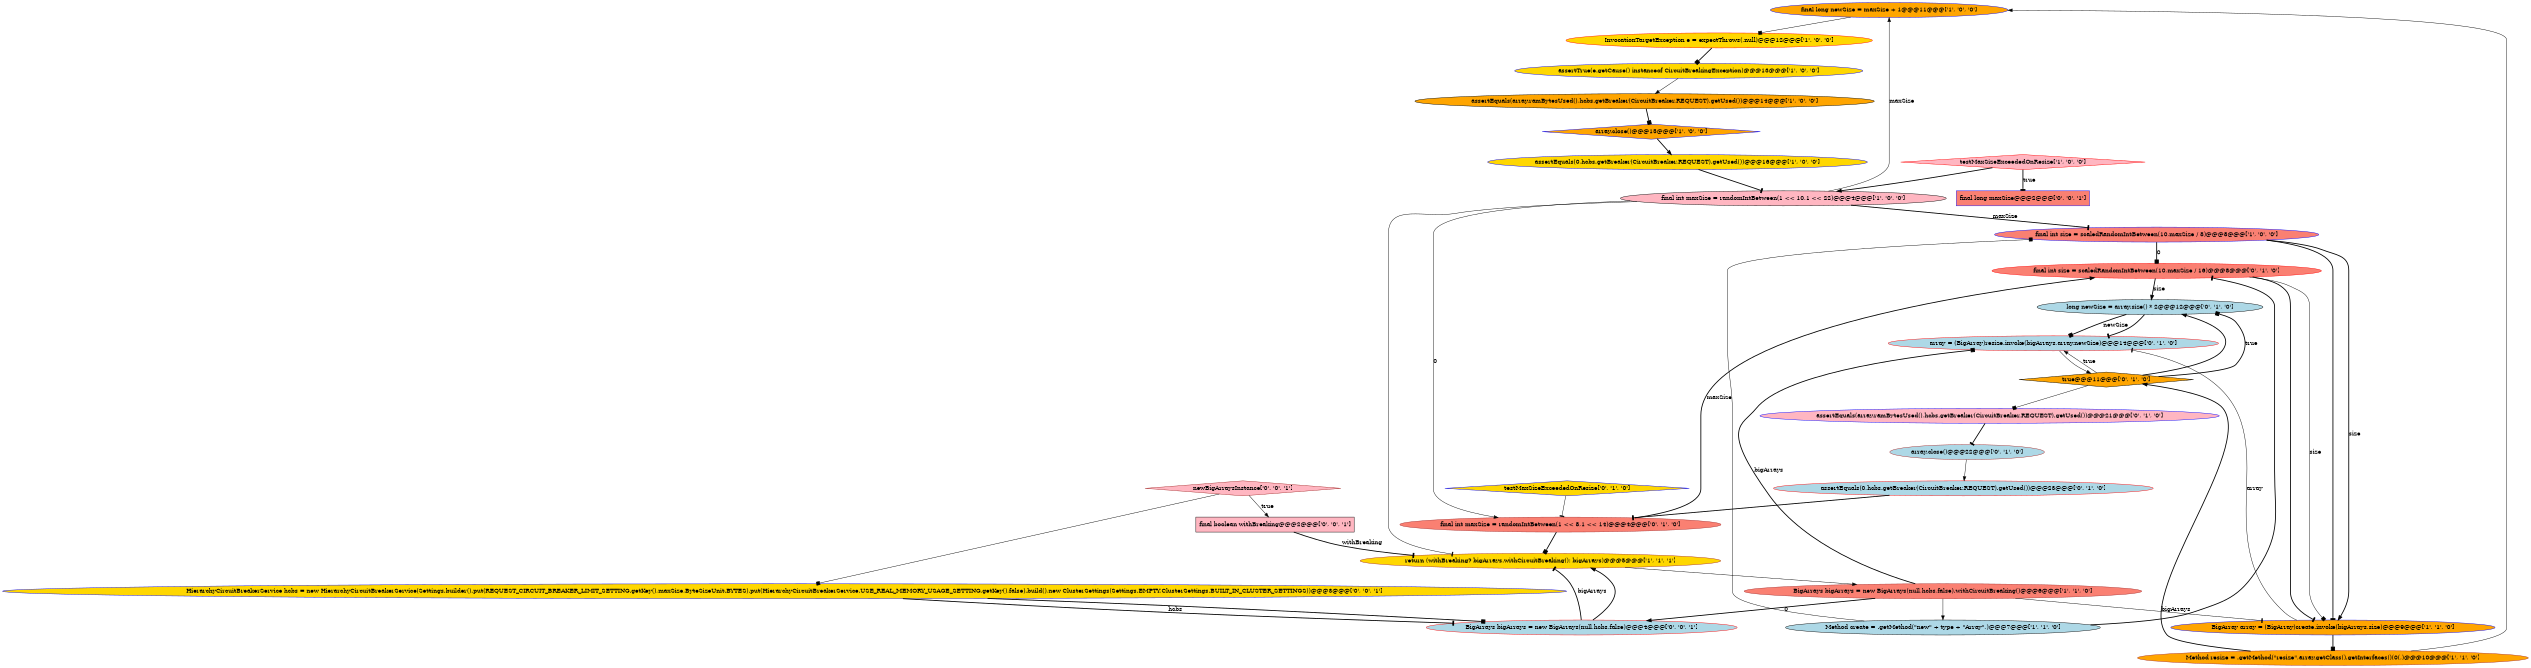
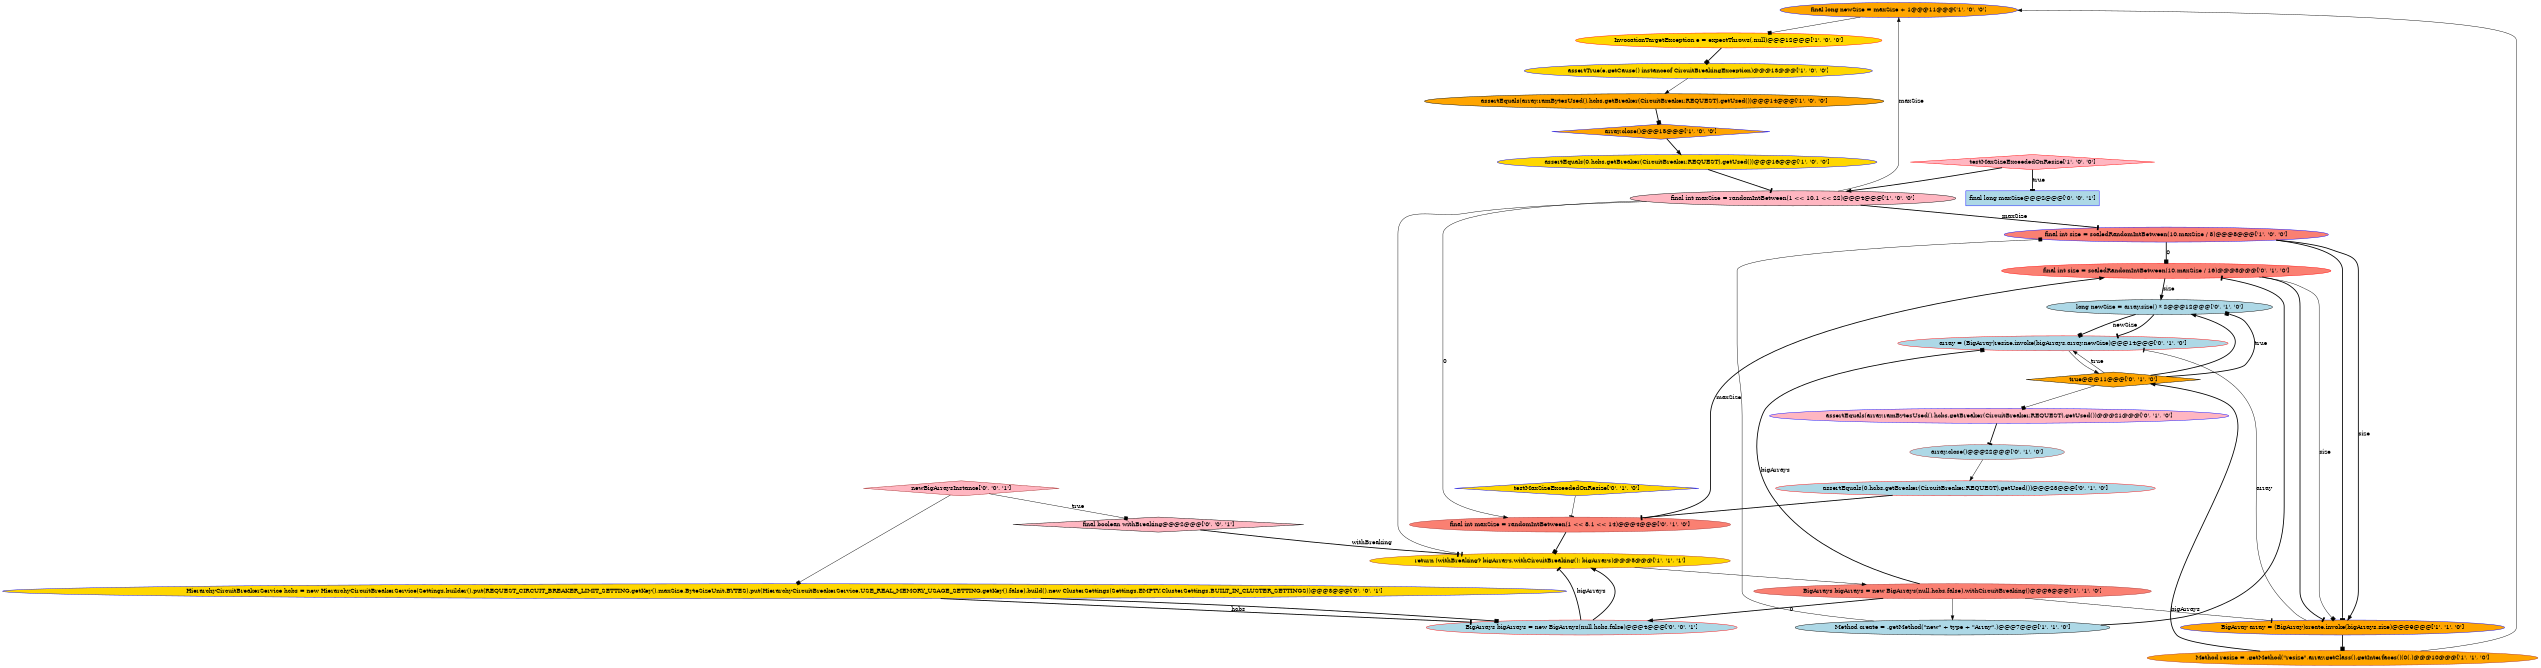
node "final long maxSize@@@2@@@['0', '0', '1']": fillcolor salmon -> lightblue
edge "newBigArraysInstance['0', '0', '1']" -> "final boolean withBreaking@@@2@@@['0', '0', '1']": arrowhead normal -> box
node "final boolean withBreaking@@@2@@@['0', '0', '1']": shape box -> diamond
